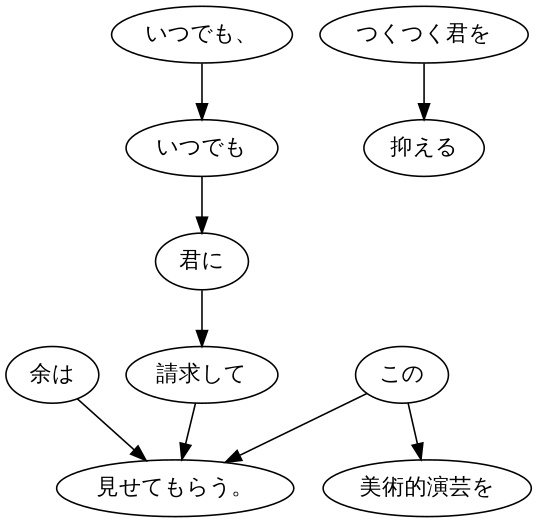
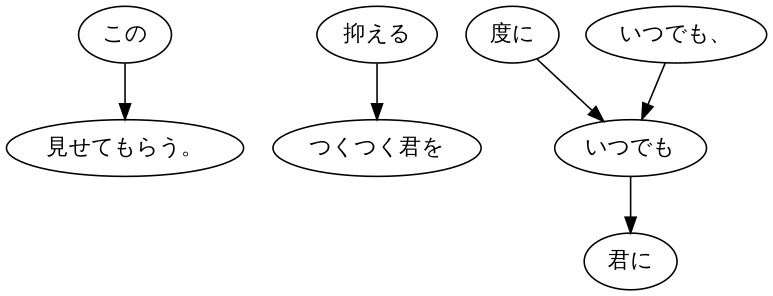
node "度に": added
edge "つくつく君を" -> "抑える": reversed
node "余は": removed
node "請求して": removed
node "美術的演芸を": removed
